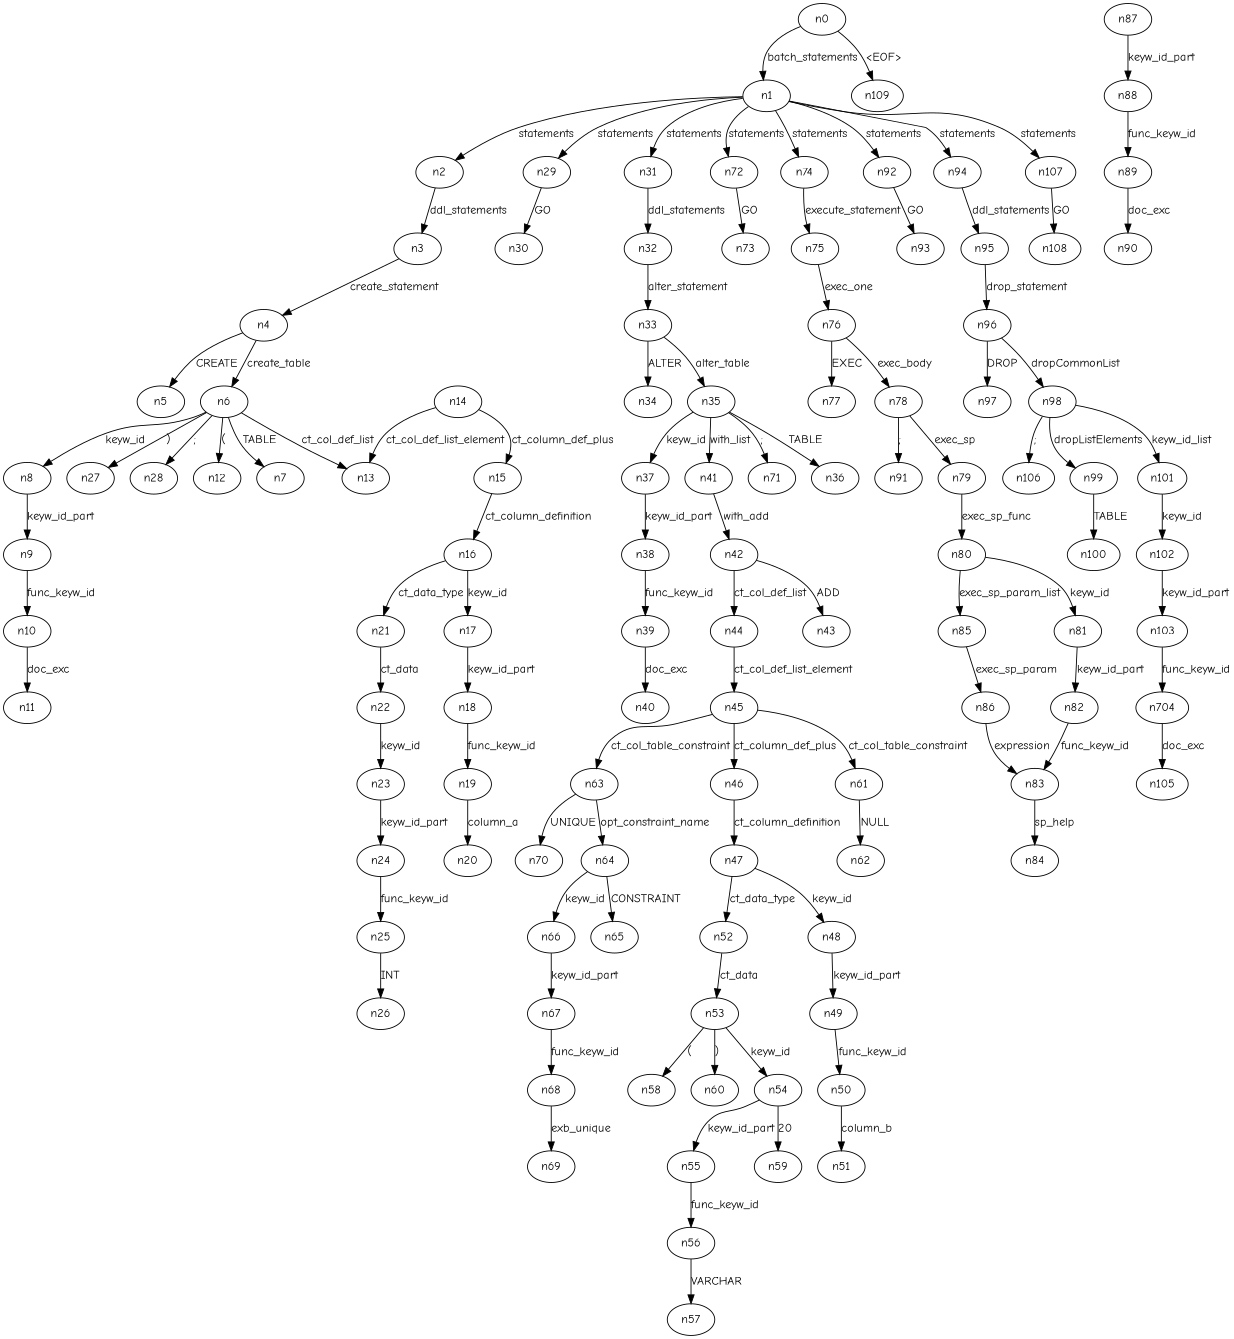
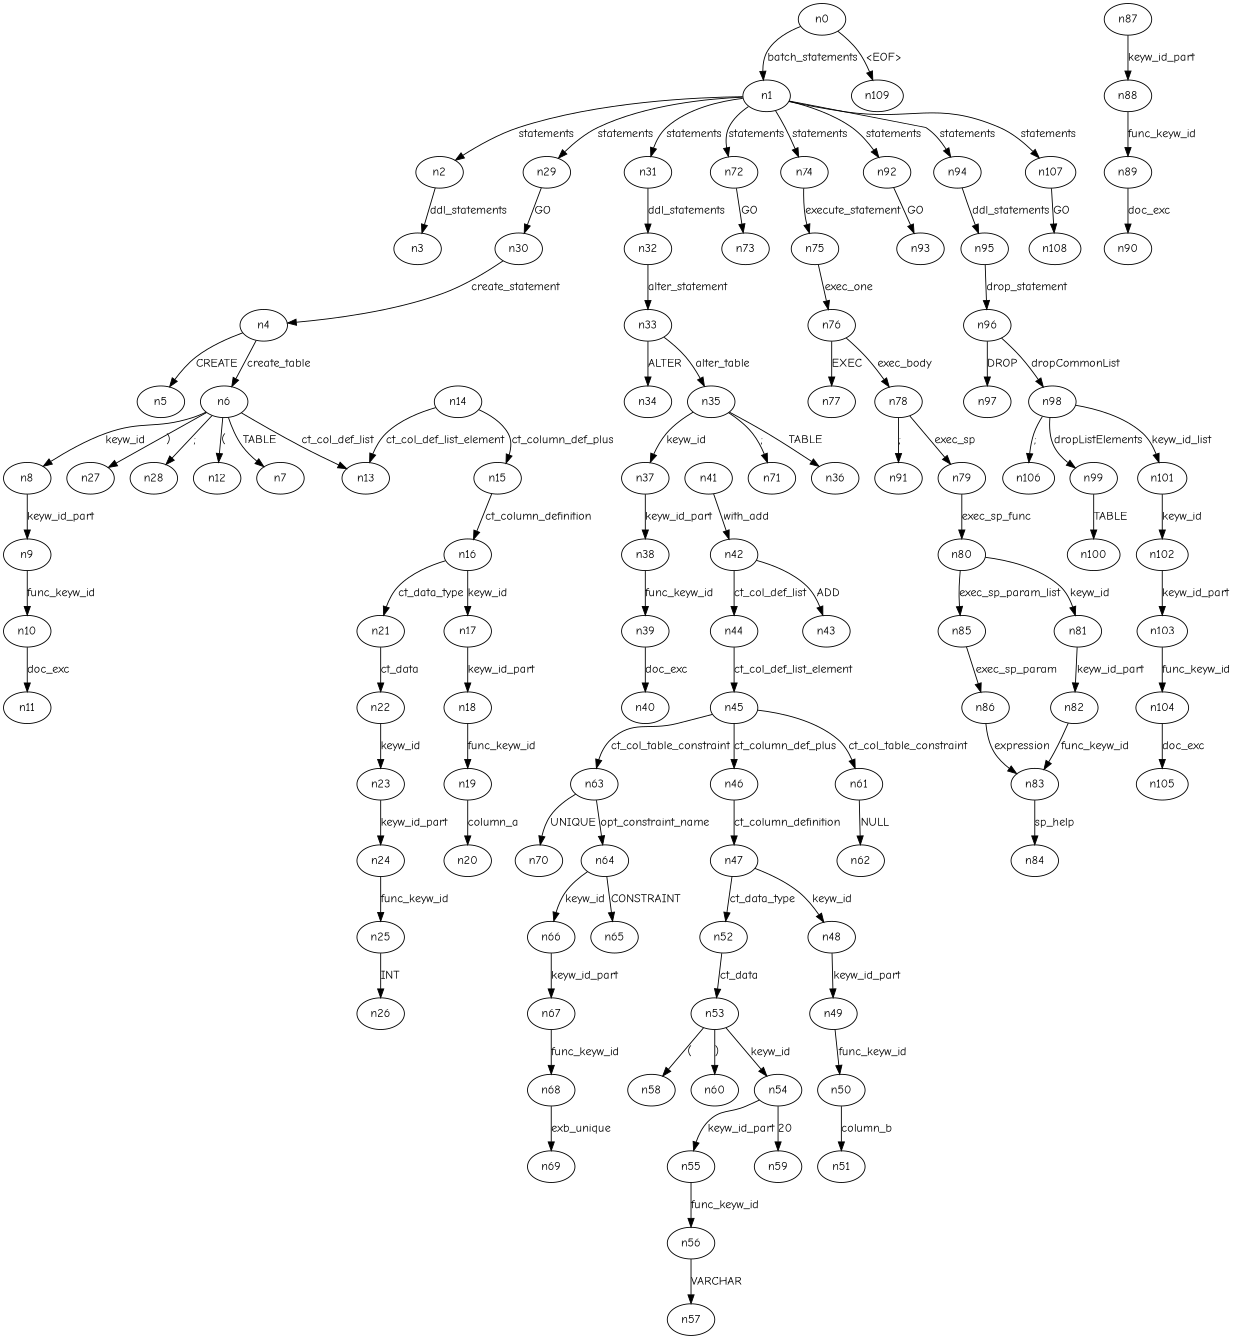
edge "n3" -> "n4": now "n30" -> "n4"
edge "n35" -> "n41": removed, label "with_list"
node "n704": label "n704" -> "n104"
